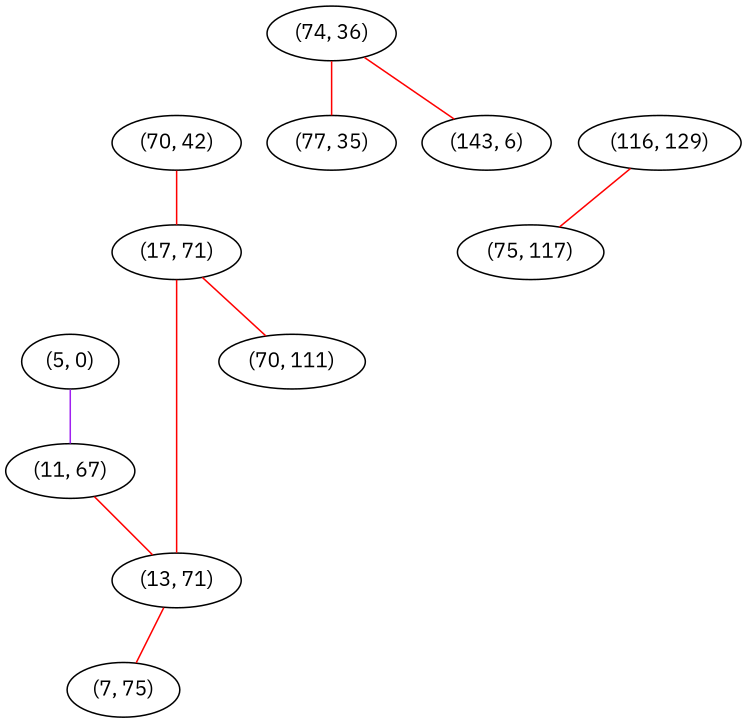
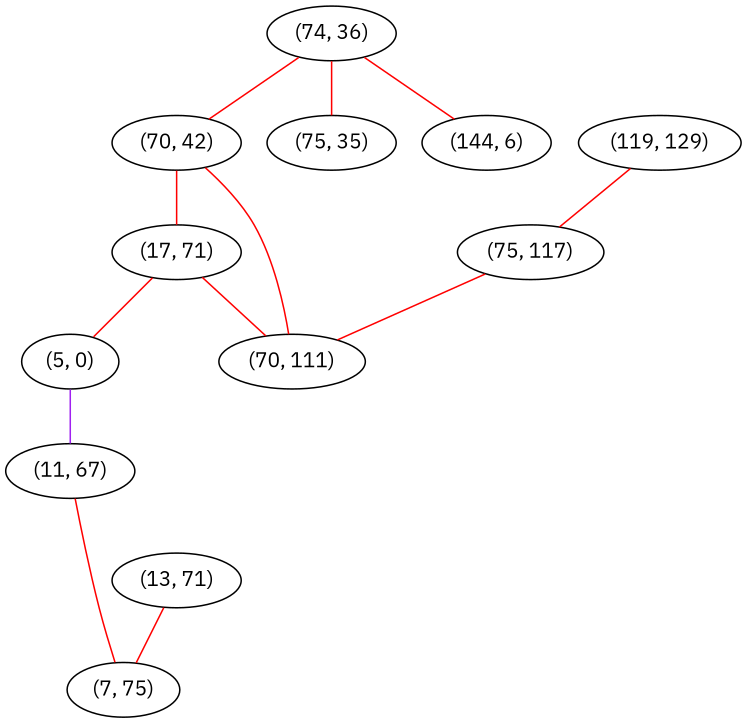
edge "(74, 36)" -- "(70, 42)": added
node "(77, 35)": label "(77, 35)" -> "(75, 35)"
node "(143, 6)": label "(143, 6)" -> "(144, 6)"
node "(116, 129)": label "(116, 129)" -> "(119, 129)"
edge "(70, 42)" -- "(70, 111)": added
edge "(75, 117)" -- "(70, 111)": added
edge "(17, 71)" -- "(13, 71)": now "(17, 71)" -- "(5, 0)"
edge "(11, 67)" -- "(13, 71)": now "(11, 67)" -- "(7, 75)"
